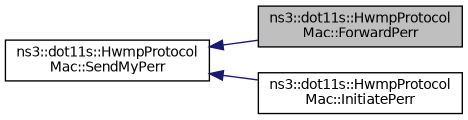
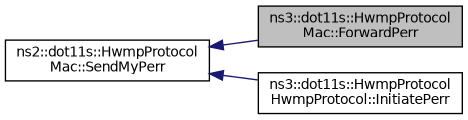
node "ns3::dot11s::HwmpProtocol Mac::SendMyPerr": label "ns3::dot11s::HwmpProtocol Mac::SendMyPerr" -> "ns2::dot11s::HwmpProtocol Mac::SendMyPerr"
node "ns3::dot11s::HwmpProtocol Mac::InitiatePerr": label "ns3::dot11s::HwmpProtocol Mac::InitiatePerr" -> "ns3::dot11s::HwmpProtocol HwmpProtocol::InitiatePerr"
